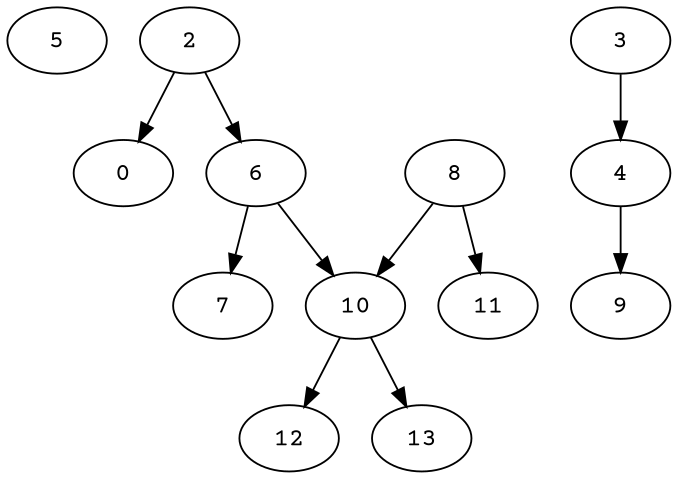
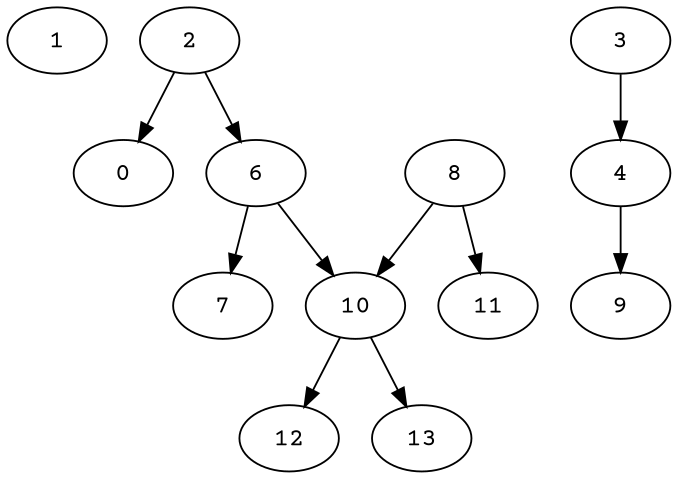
node "5": label "5" -> "1"
